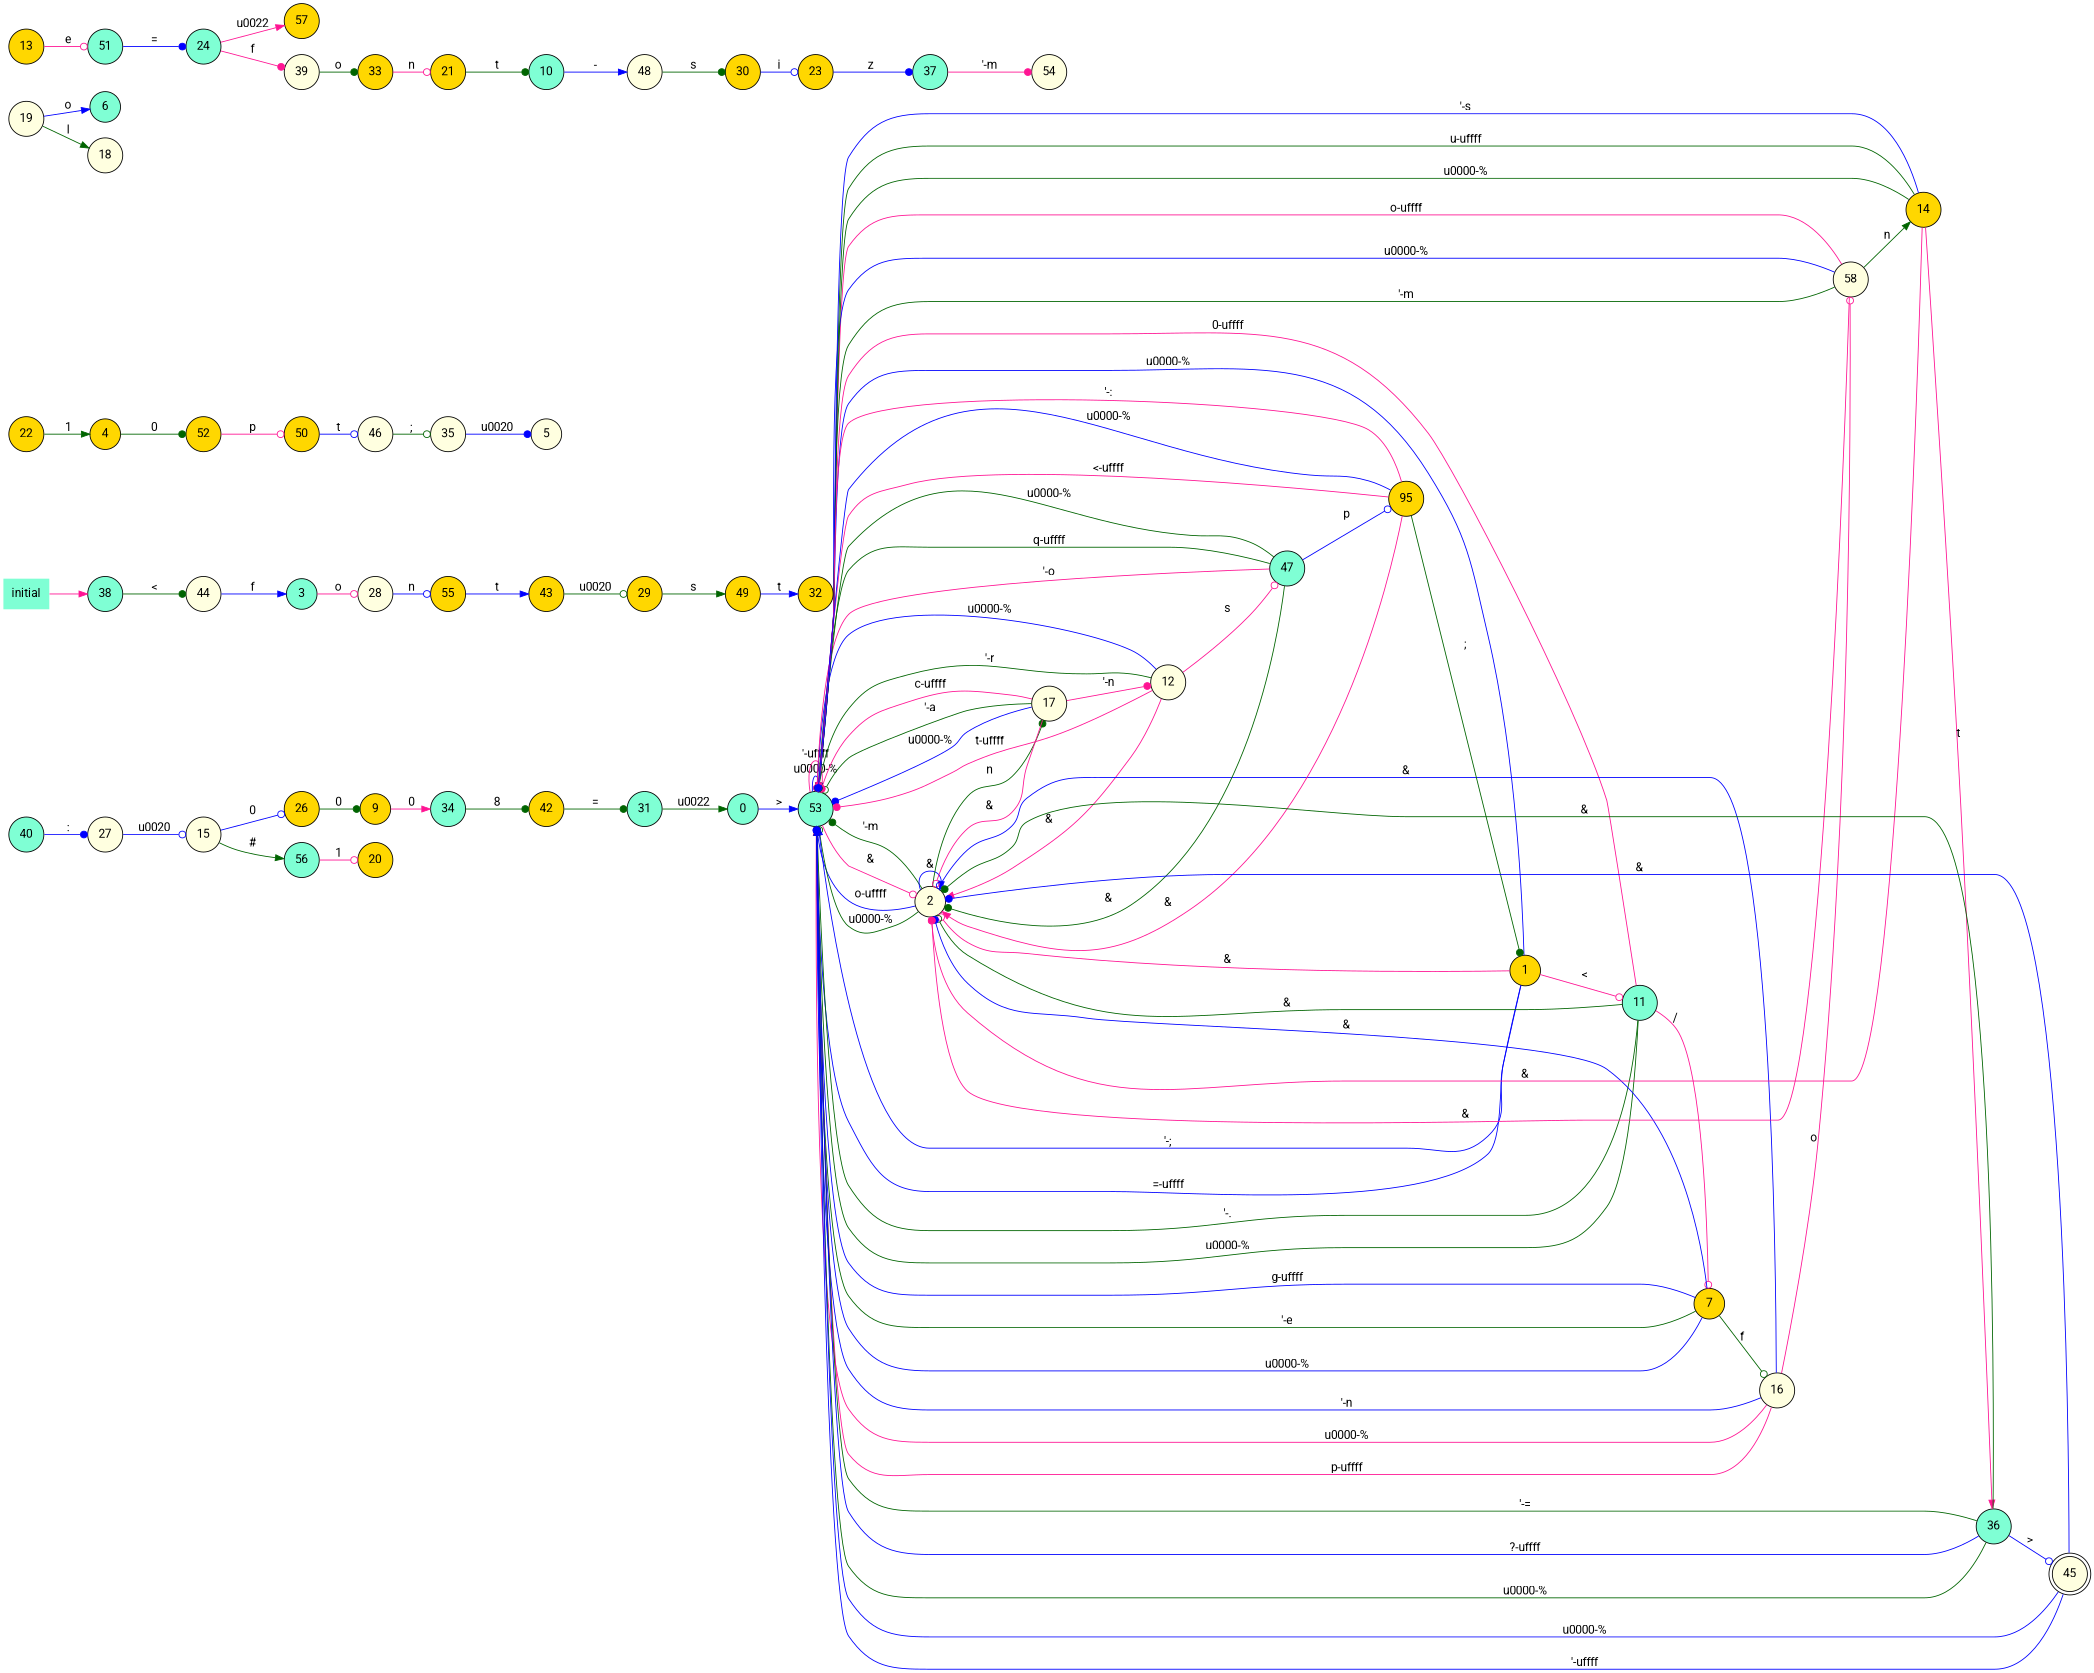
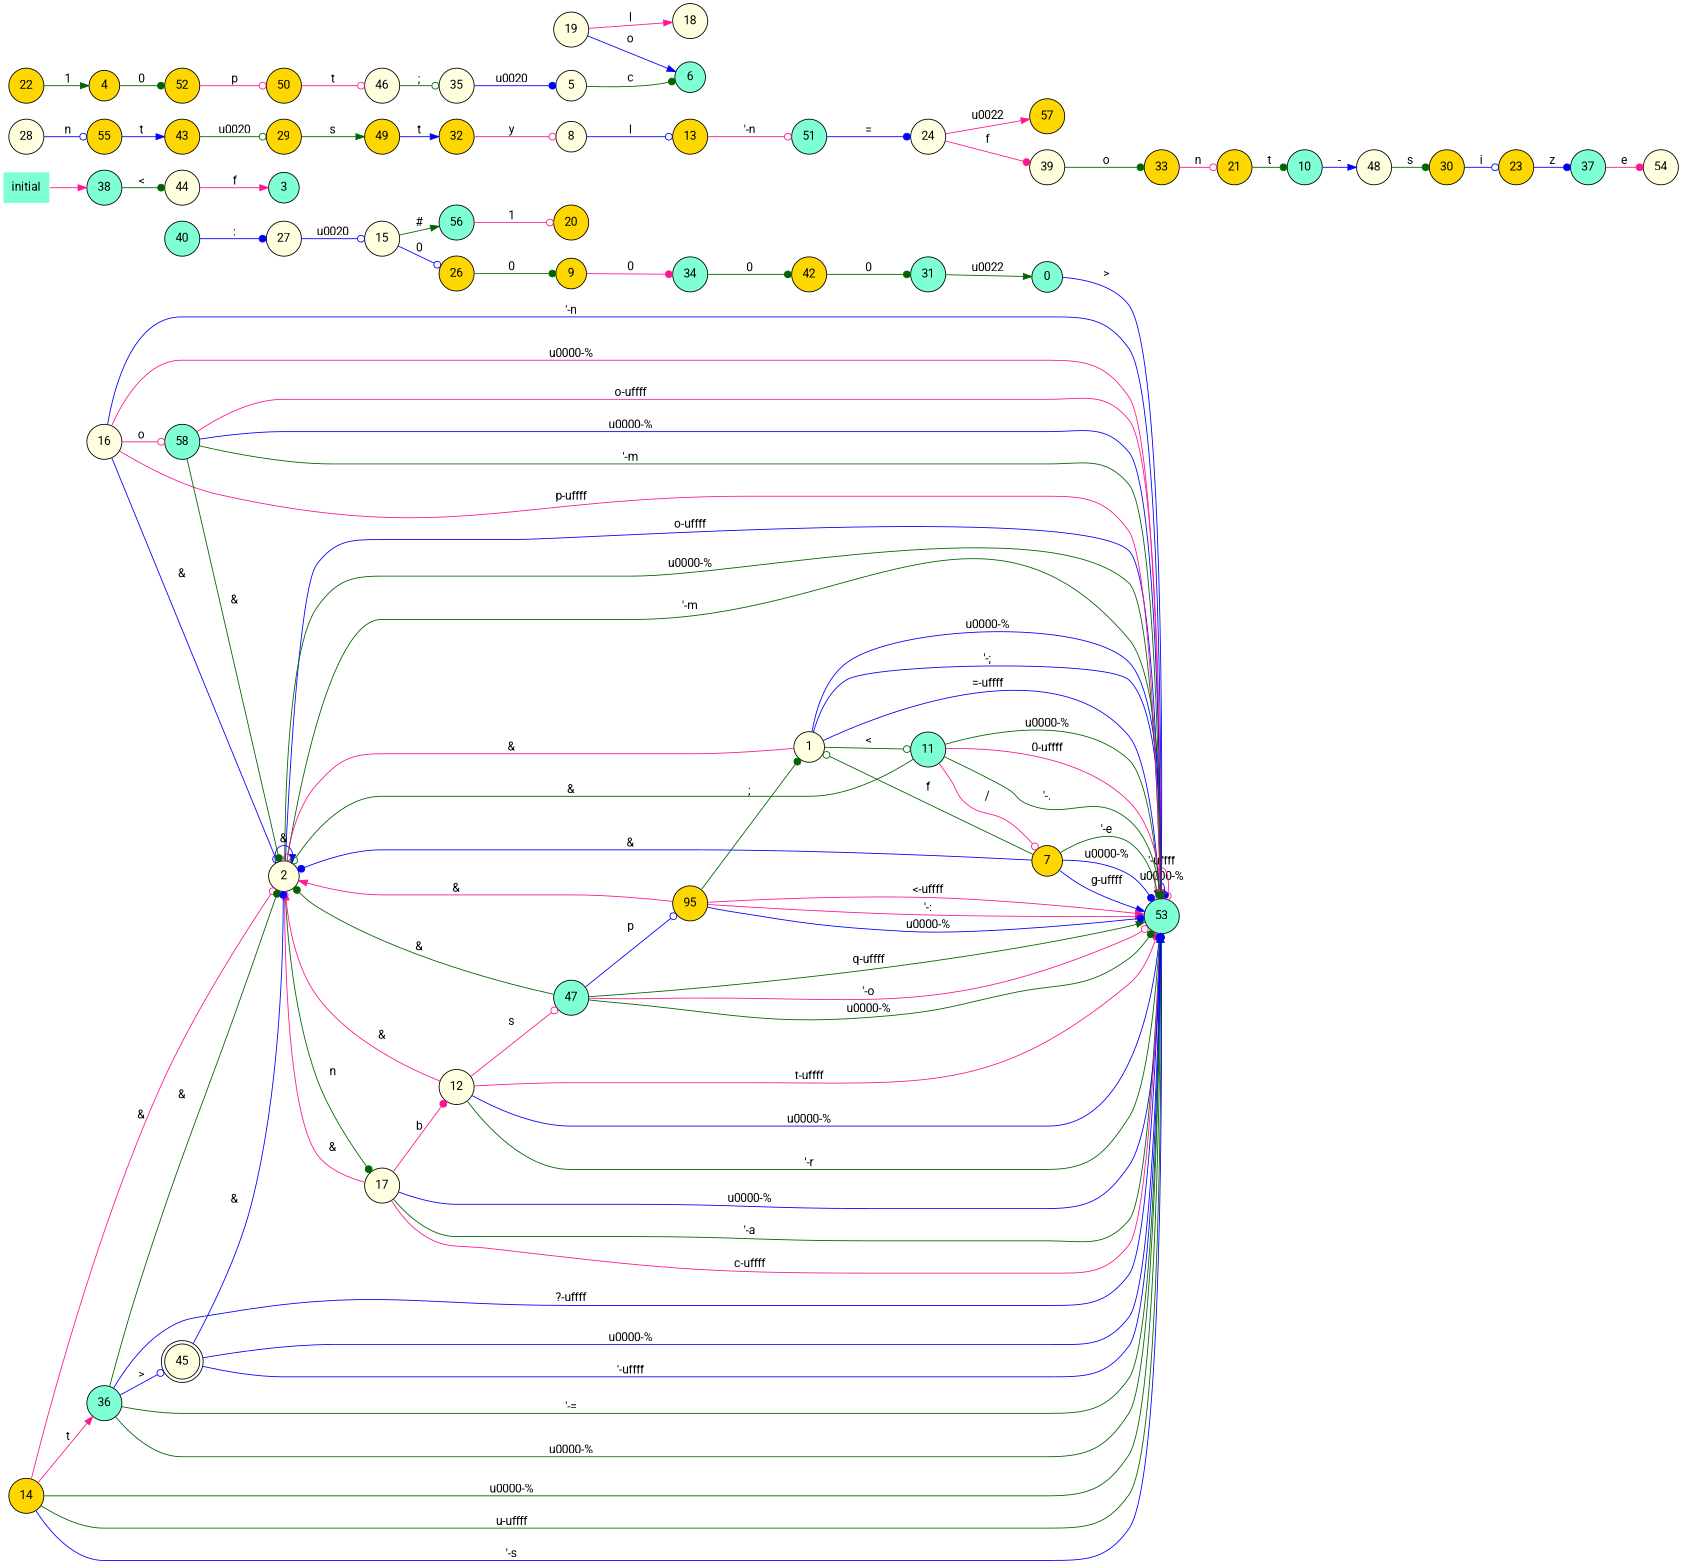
edge "13" -> "51": label "e" -> "'-n"
node "24": fillcolor aquamarine -> lightyellow
edge "37" -> "54": label "'-m" -> "e"
edge "5" -> "6": added, label "c"
edge "19" -> "18": color darkgreen -> deeppink
node "8": added
edge "58" -> "14": removed, label "n"
node "58": fillcolor lightyellow -> aquamarine
edge "50" -> "46": color blue -> deeppink
edge "44" -> "3": color blue -> deeppink
edge "3" -> "28": removed, label "o"
edge "17" -> "12": label "'-n" -> "b"
edge "34" -> "42": label "8" -> "0"
edge "42" -> "31": label "=" -> "0"
edge "9" -> "34": arrowhead normal -> dot
edge "53" -> "2": removed, label "&"
node "1": fillcolor gold -> lightyellow
edge "1" -> "11": color deeppink -> darkgreen
edge "58" -> "2": color deeppink -> darkgreen
edge "7" -> "16": now "7" -> "1"
